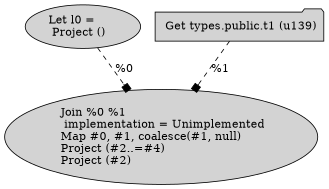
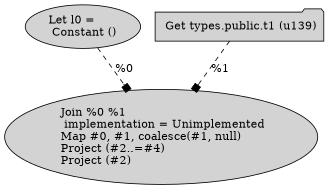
node "Let l0 = Project ()": label "Let l0 = Project ()" -> "Let l0 = Constant ()"
